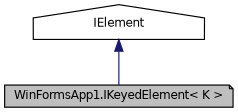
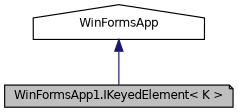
node "IElement": label "IElement" -> "WinFormsApp"
